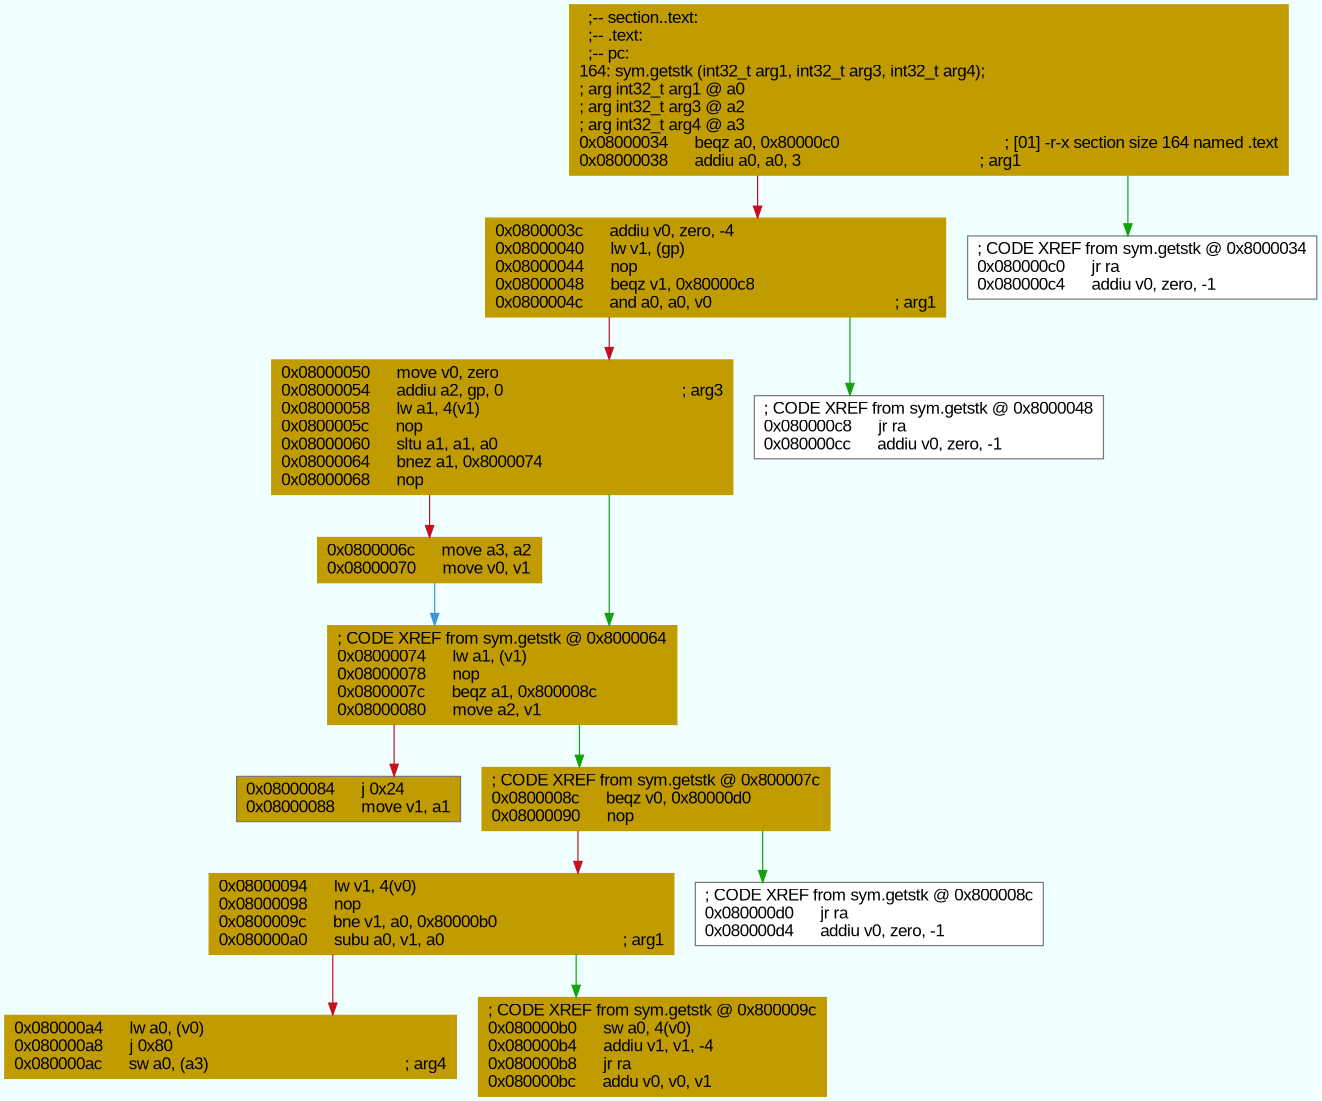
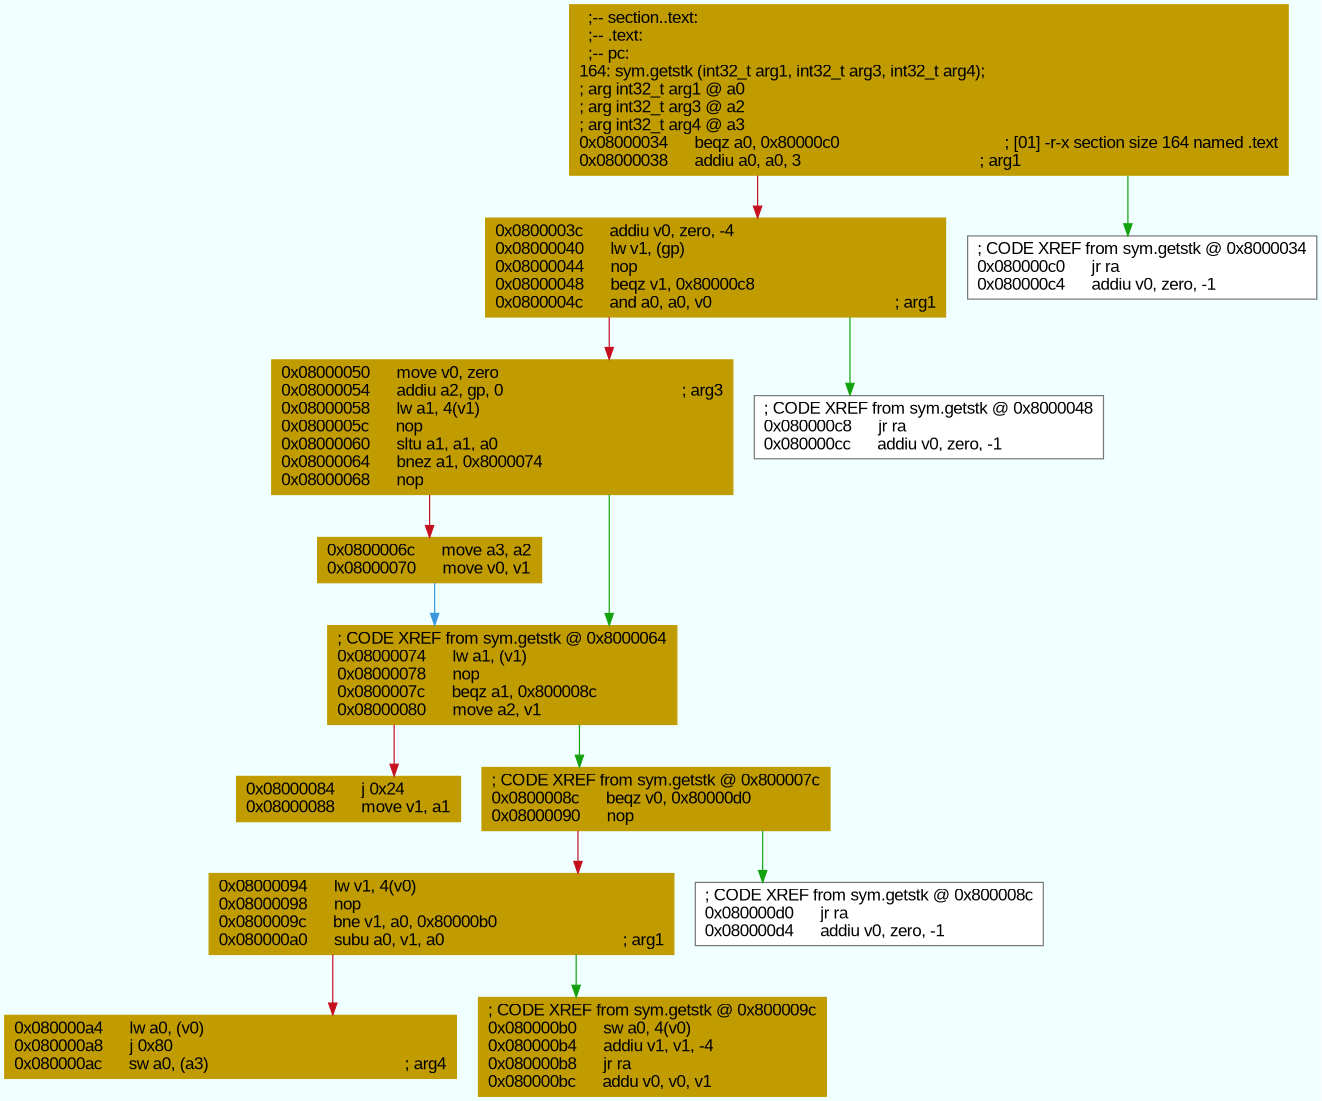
node "0x08000084      j 0x24 0x08000088      move v1, a1": color #767676 -> #c19c00
